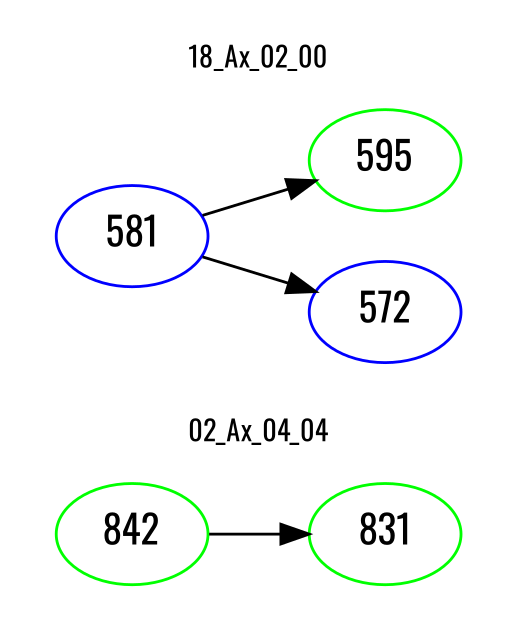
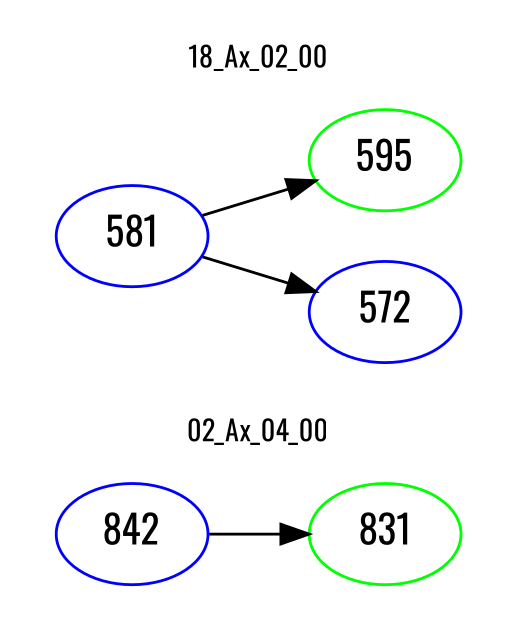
cluster "02_Ax_04_04": label "02_Ax_04_04" -> "02_Ax_04_00"
node "842": color green -> blue
